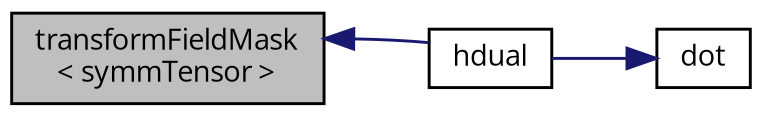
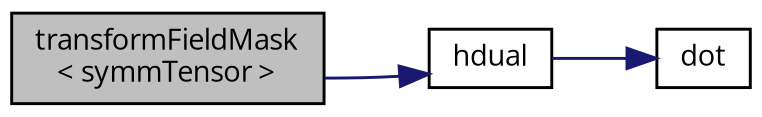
edge "hdual" -> "transformFieldMask < symmTensor >": reversed
